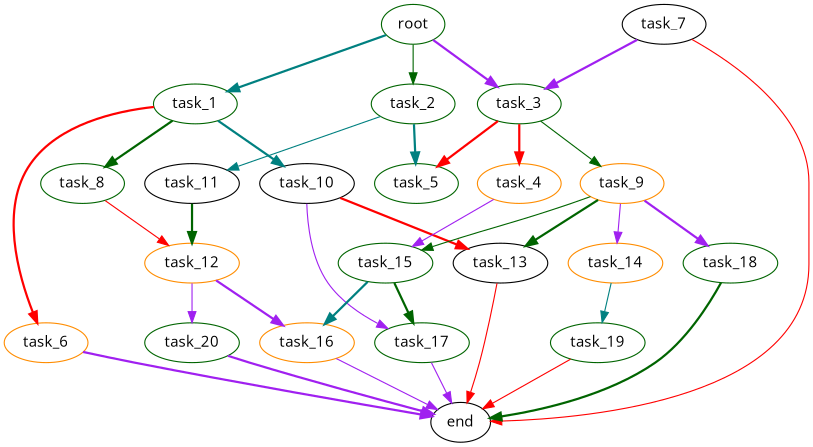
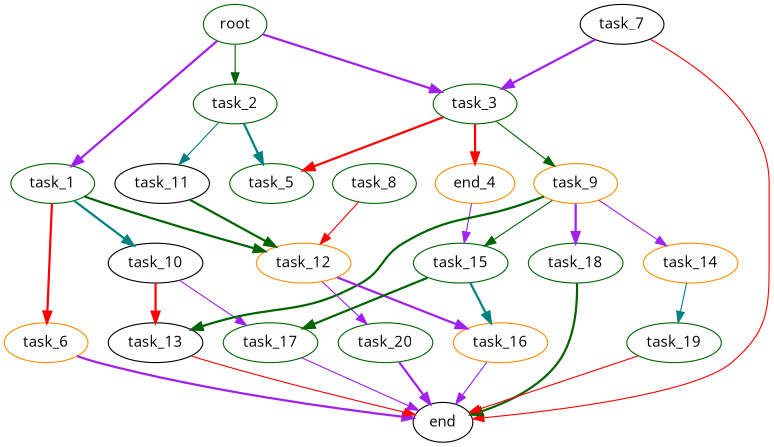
edge "root" -> "task_1": color teal -> purple
edge "task_1" -> "task_8": now "task_1" -> "task_12"
node "task_4": label "task_4" -> "end_4"
